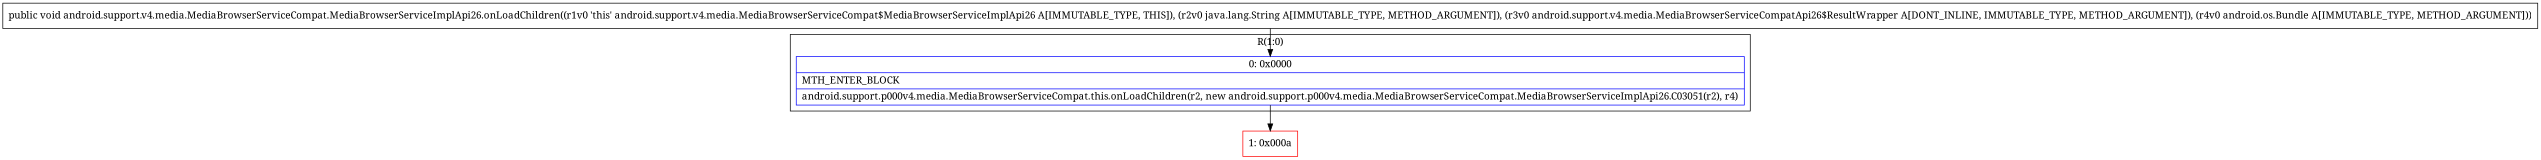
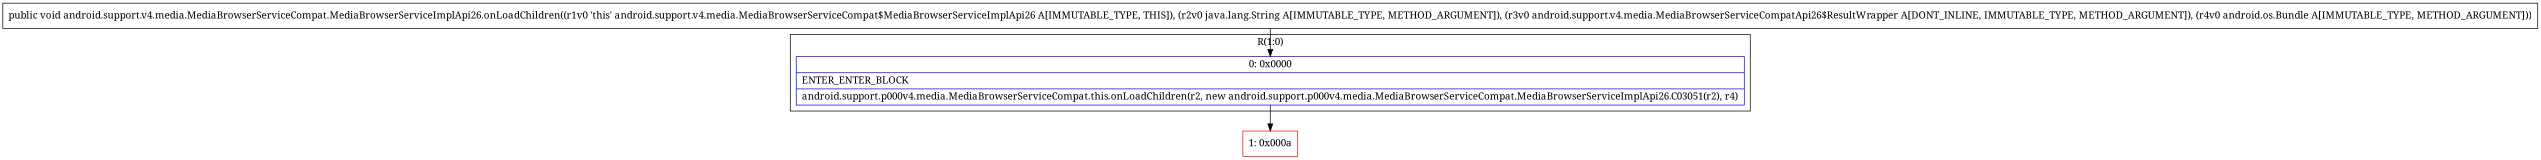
node "0: 0x0000": text "MTH_ENTER_BLOCK" -> "ENTER_ENTER_BLOCK"
